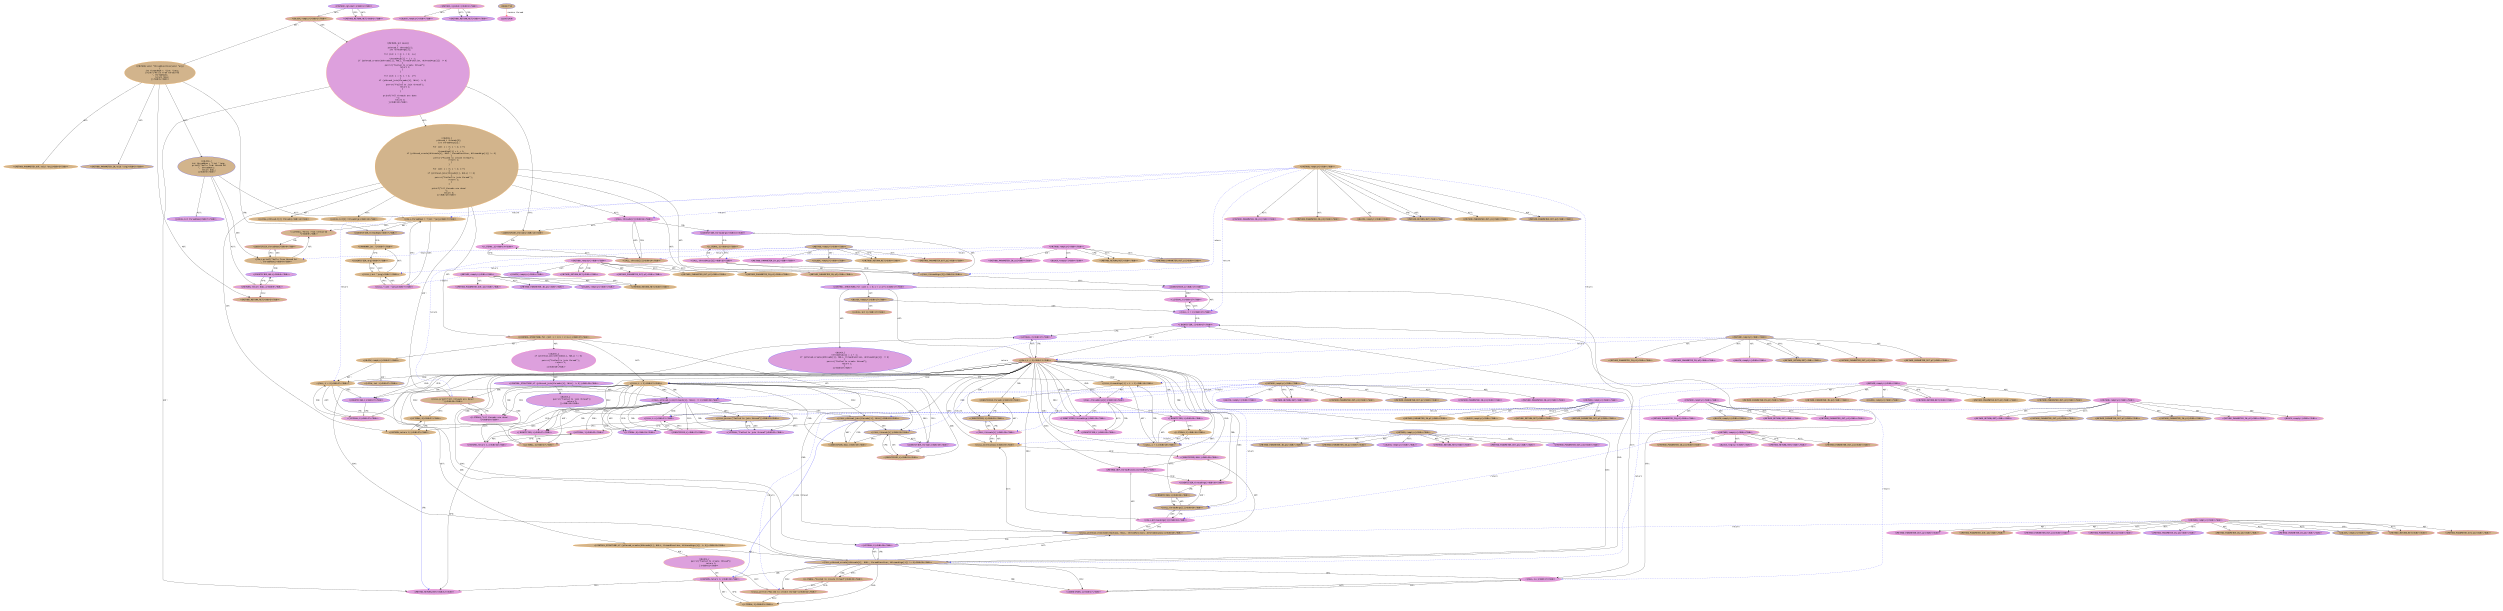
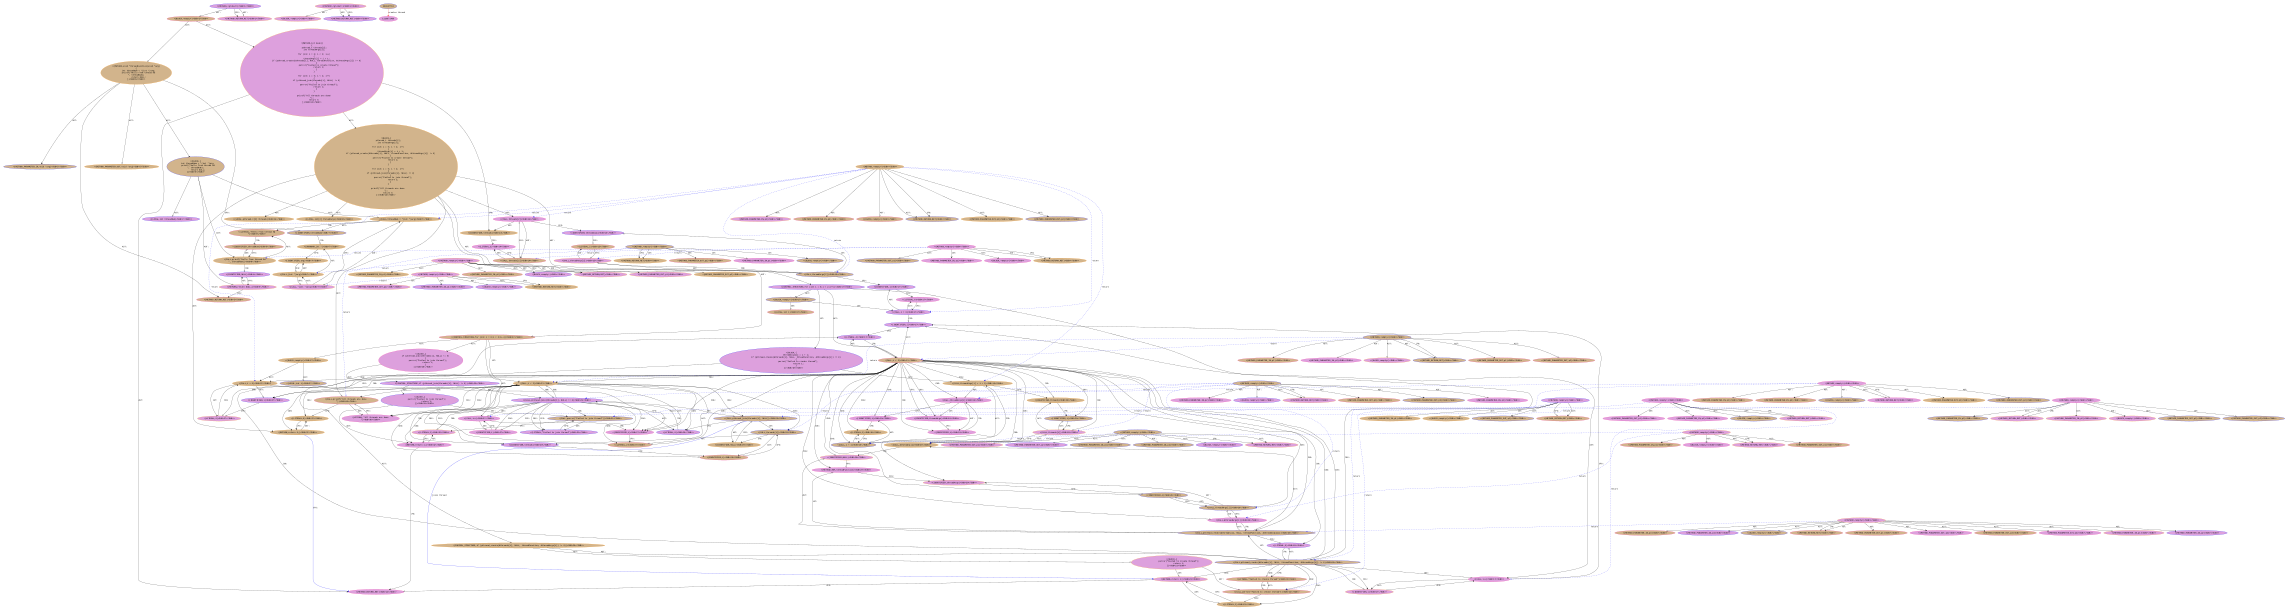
edge "<(CALL,i < 2)<SUB>27</SUB>>" -> "<(IDENTIFIER,NULL)<SUB>29</SUB>>": removed, label "CDG:"
